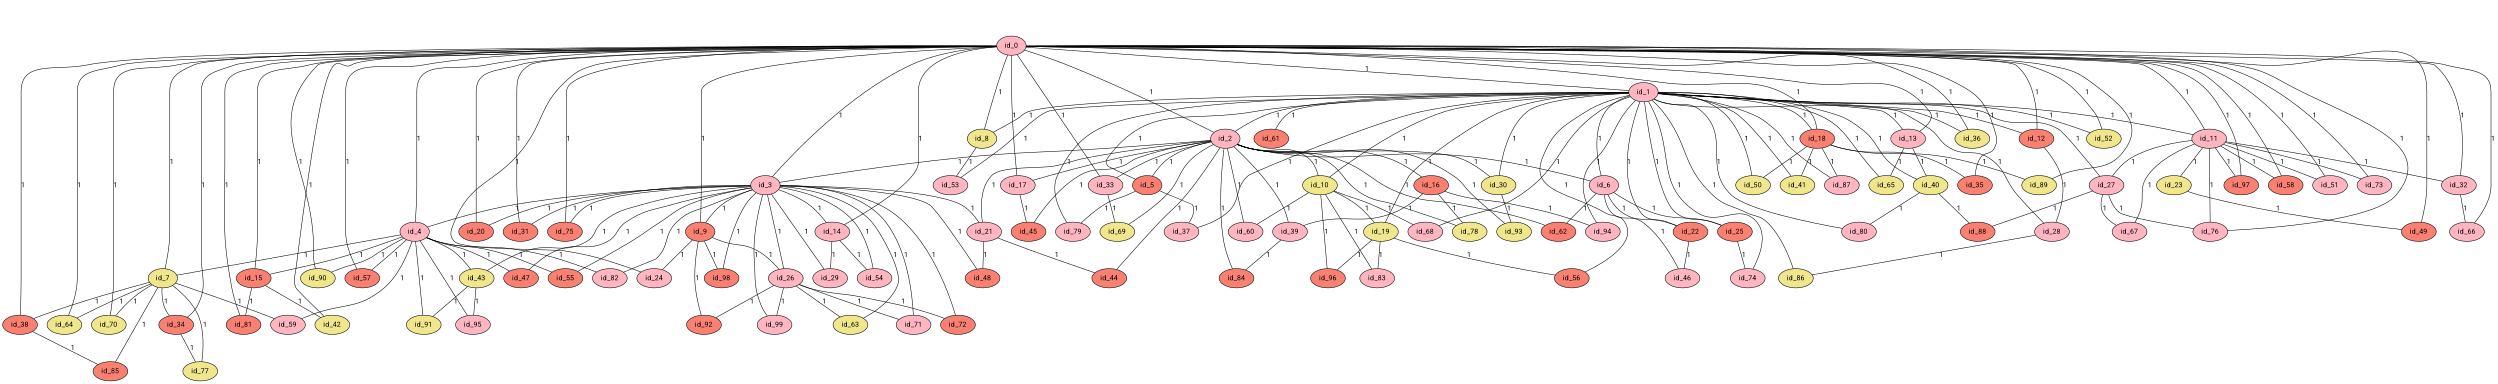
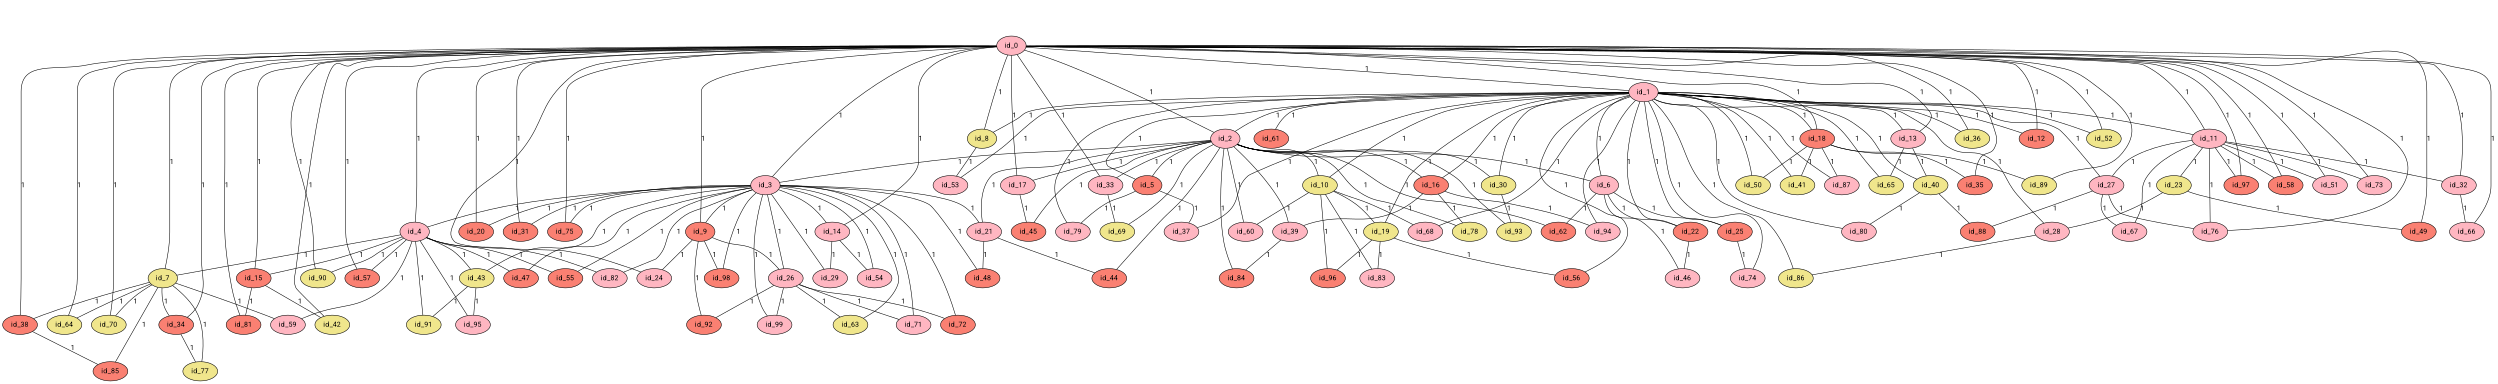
edge "id_1" -- "id_16": added, label "1"
edge "id_12" -- "id_28": now "id_23" -- "id_28"
